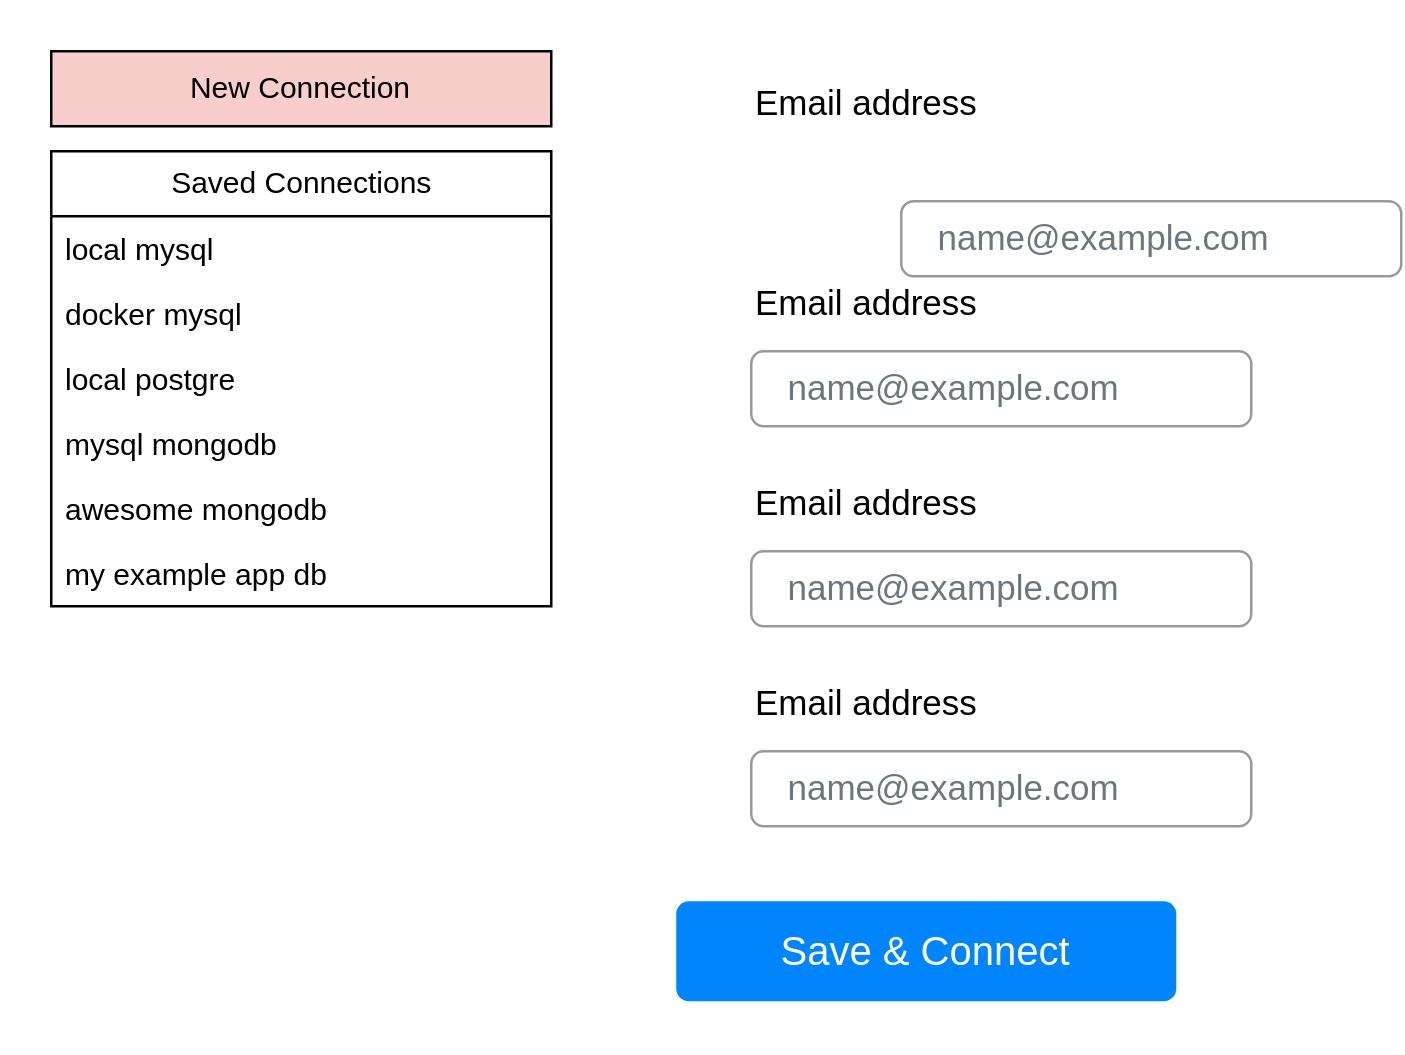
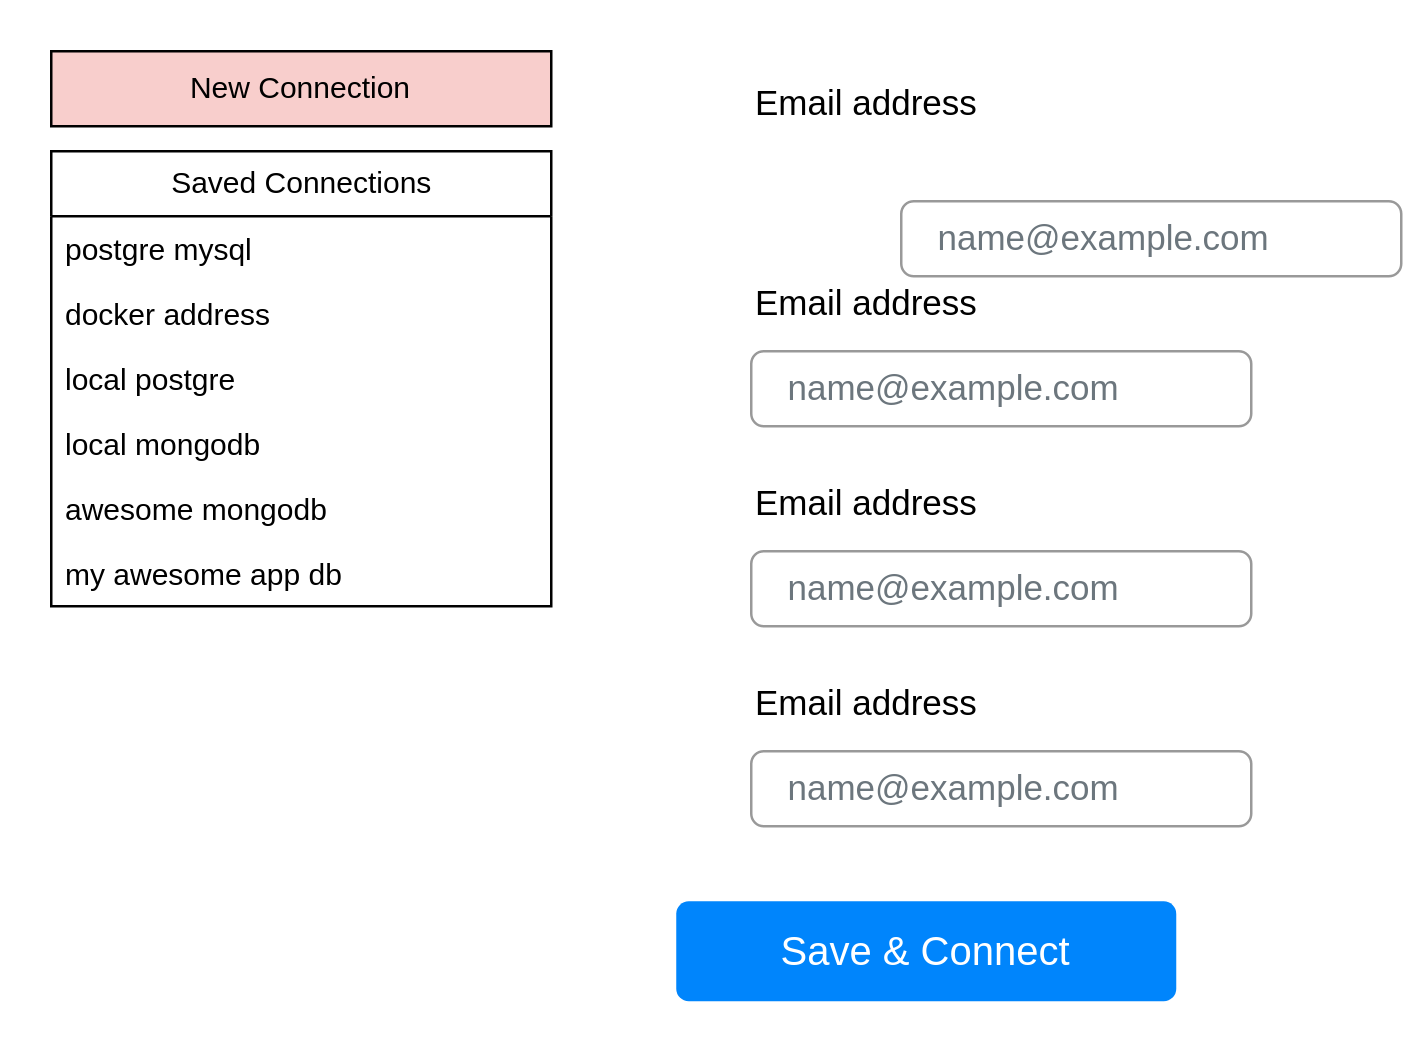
node "local mysql": label "local mysql" -> "postgre mysql"
node "docker mysql": label "docker mysql" -> "docker address"
node "mysql mongodb": label "mysql mongodb" -> "local mongodb"
node "my example app db": label "my example app db" -> "my awesome app db"
